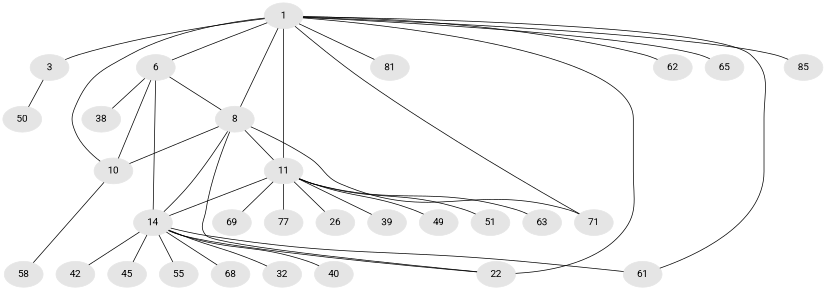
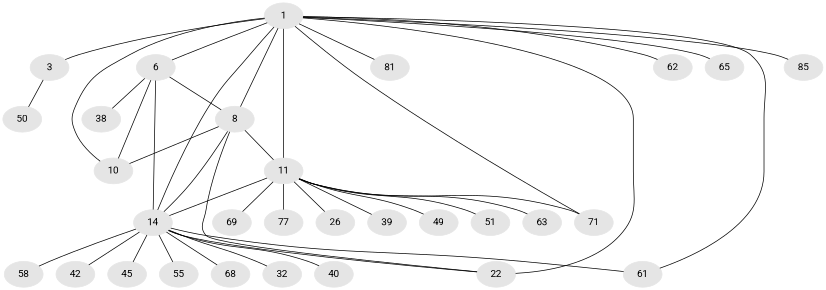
edge "1" -- "14": added
edge "8" -- "71": now "11" -- "71"
edge "10" -- "58": now "14" -- "58"
